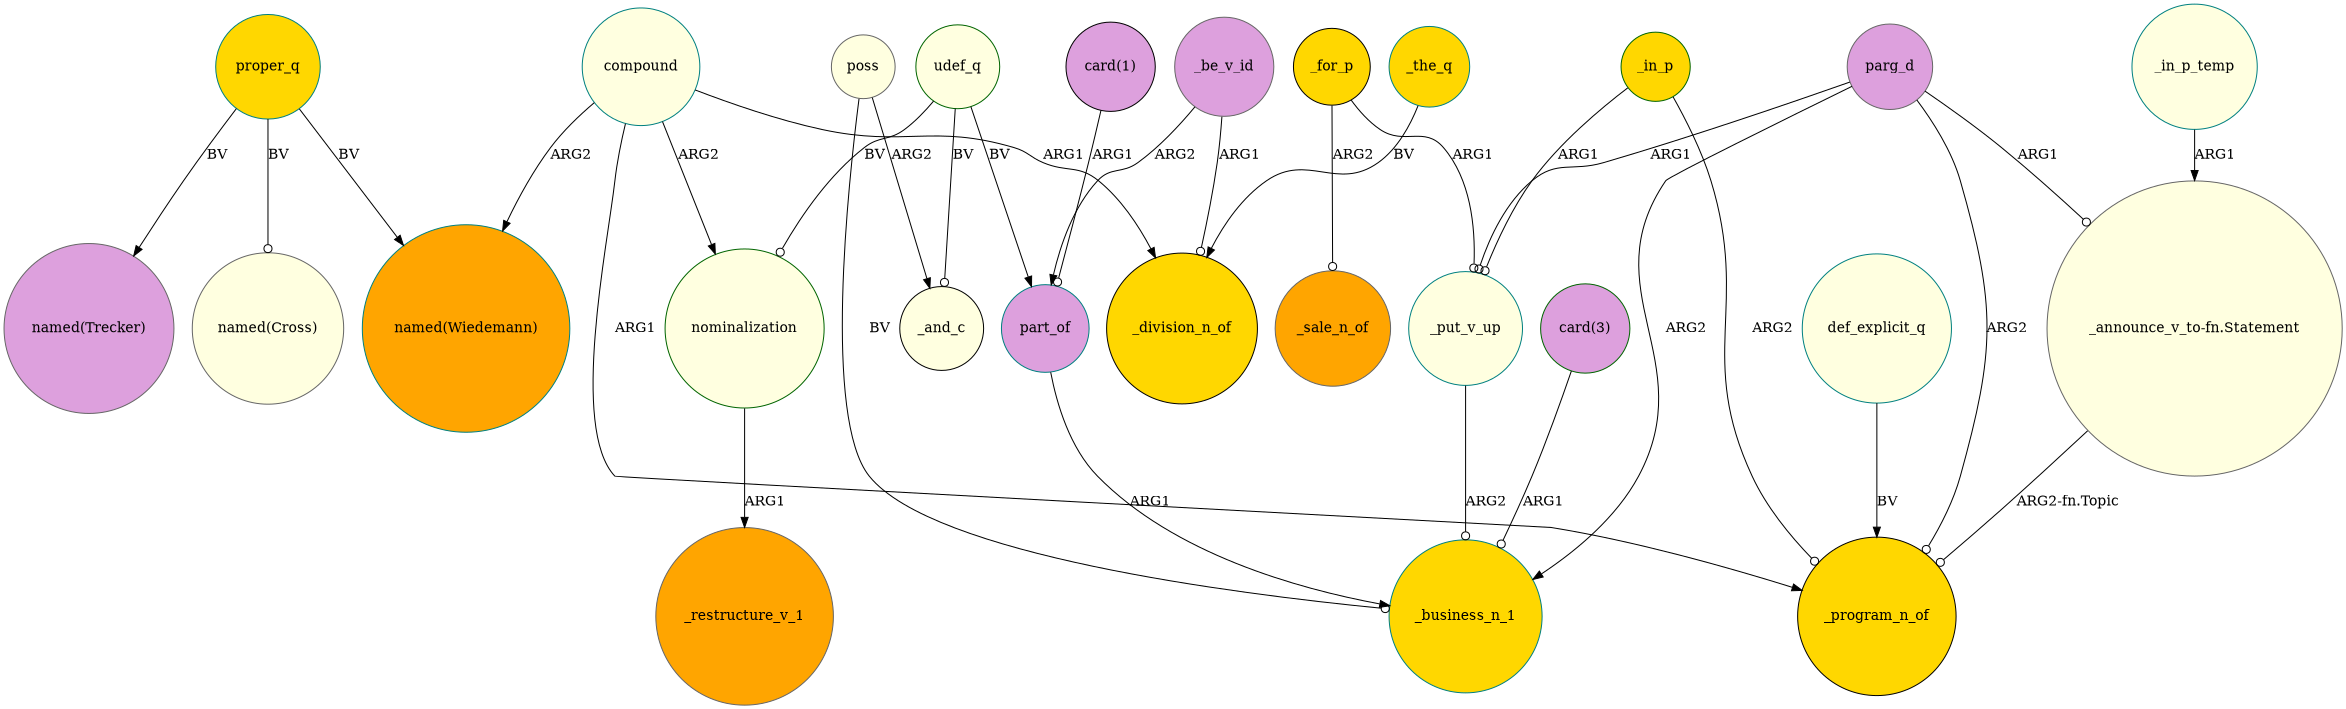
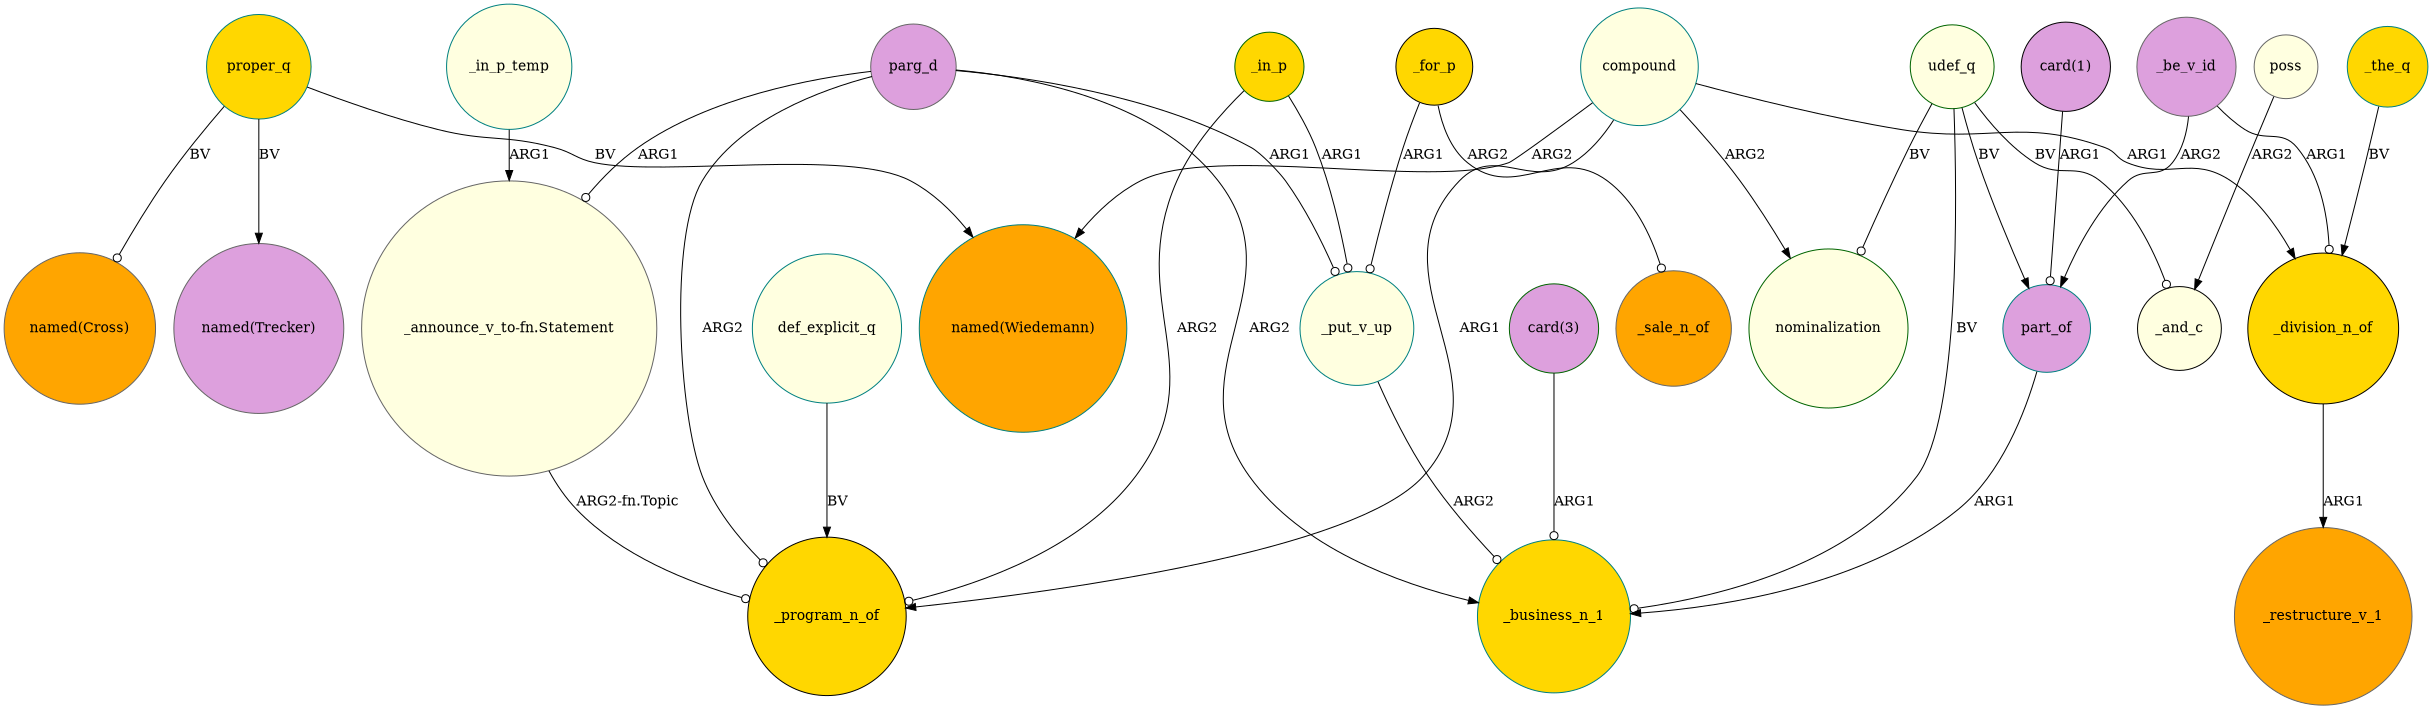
node "named(Cross)": fillcolor lightyellow -> orange
edge "nominalization" -> "_restructure_v_1": now "_division_n_of" -> "_restructure_v_1"
edge "poss" -> "_business_n_1": now "udef_q" -> "_business_n_1"
